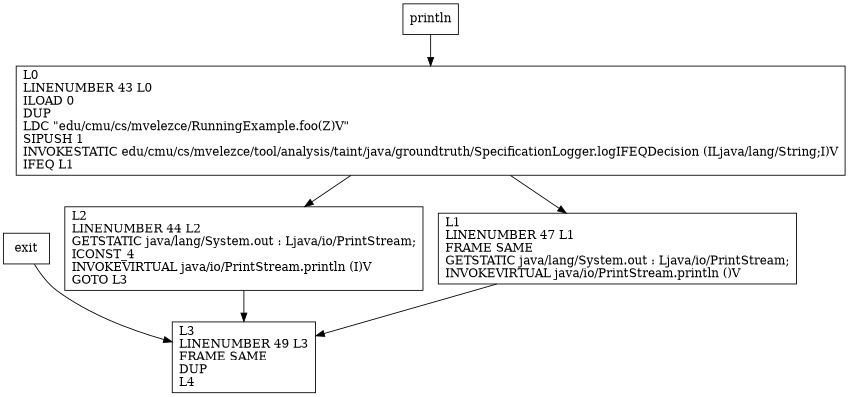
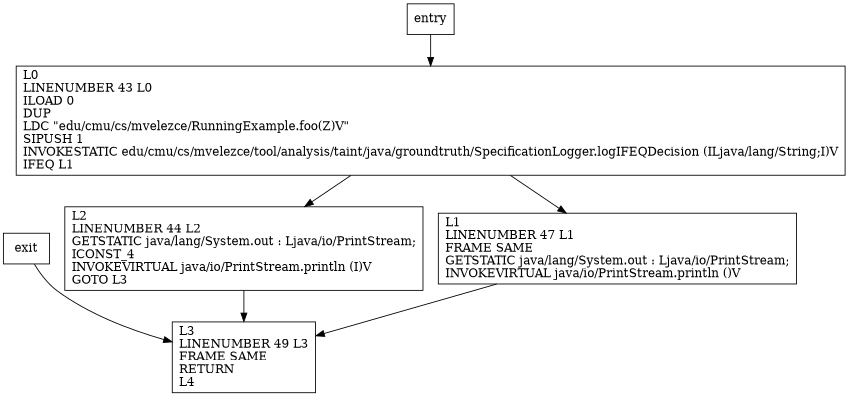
node "println": label "println" -> "entry"
node "L3 LINENUMBER 49 L3 FRAME SAME DUP L4": label "L3 LINENUMBER 49 L3 FRAME SAME DUP L4" -> "L3 LINENUMBER 49 L3 FRAME SAME RETURN L4"
